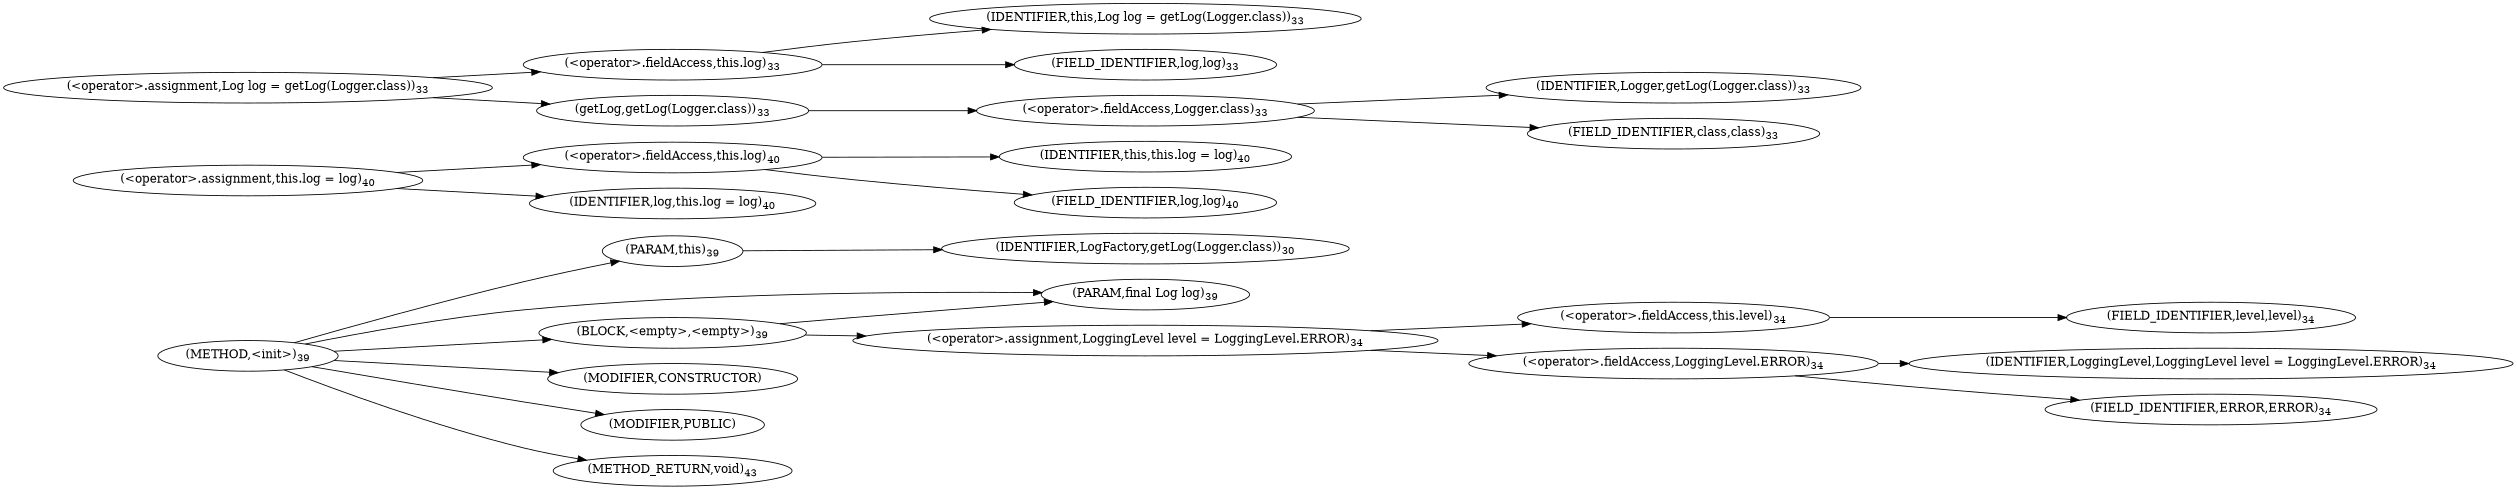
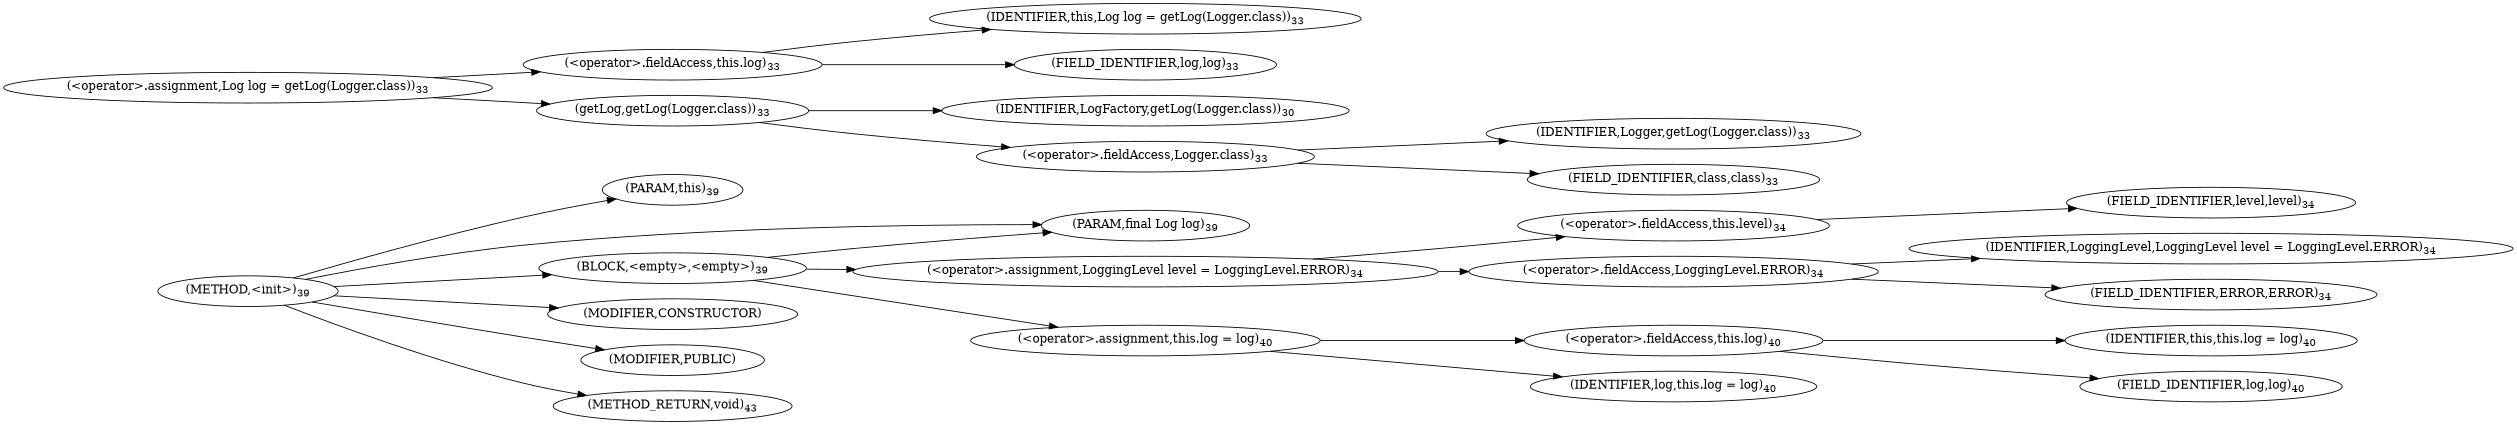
edge "(PARAM,this)" -> "(IDENTIFIER,LogFactory,getLog(Logger.class))": now "(getLog,getLog(Logger.class))" -> "(IDENTIFIER,LogFactory,getLog(Logger.class))"
edge "(BLOCK,<empty>,<empty>)" -> "(<operator>.assignment,this.log = log)": added
